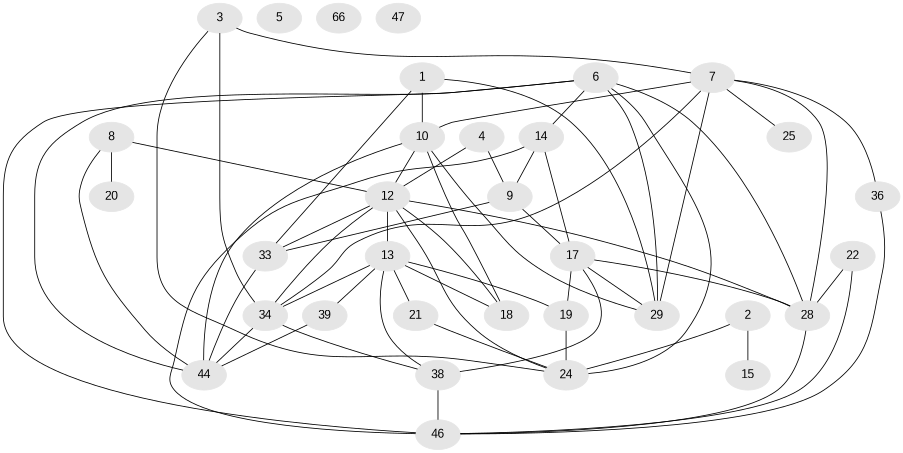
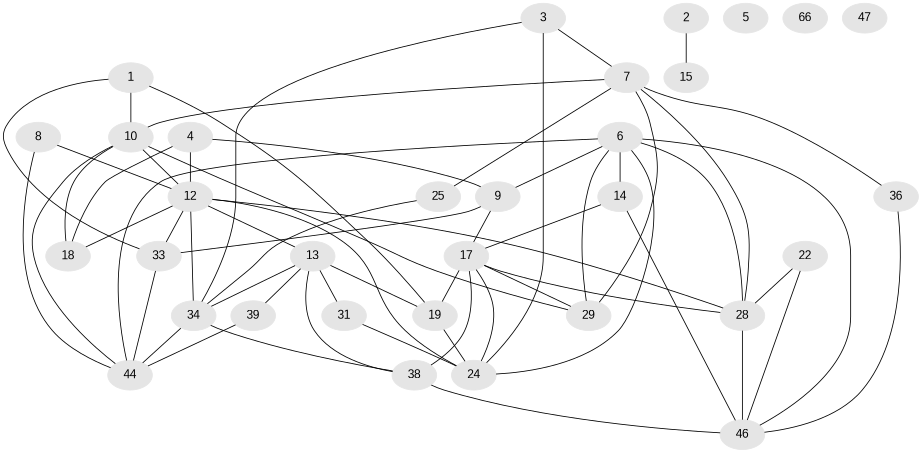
edge "1" -- "29": now "1" -- "19"
edge "14" -- "9": now "6" -- "9"
node "20": removed
edge "7" -- "34": now "25" -- "34"
edge "13" -- "18": now "4" -- "18"
node "21": label "21" -> "31"
edge "2" -- "24": now "17" -- "24"
